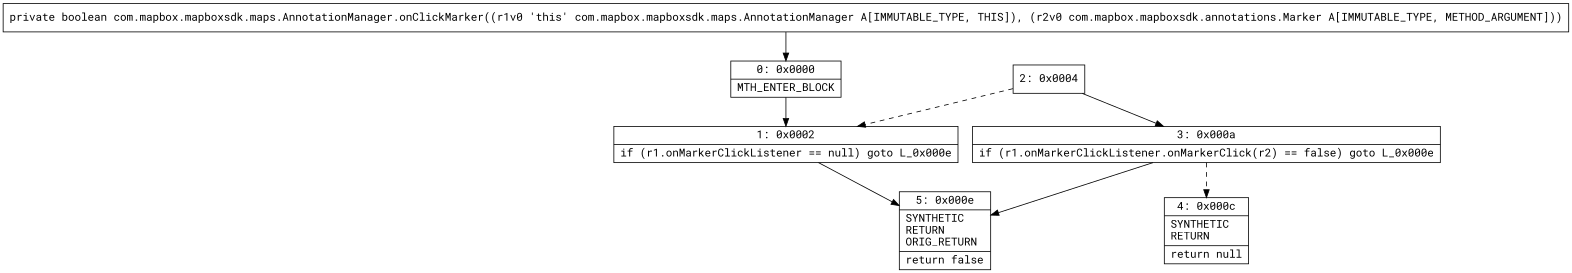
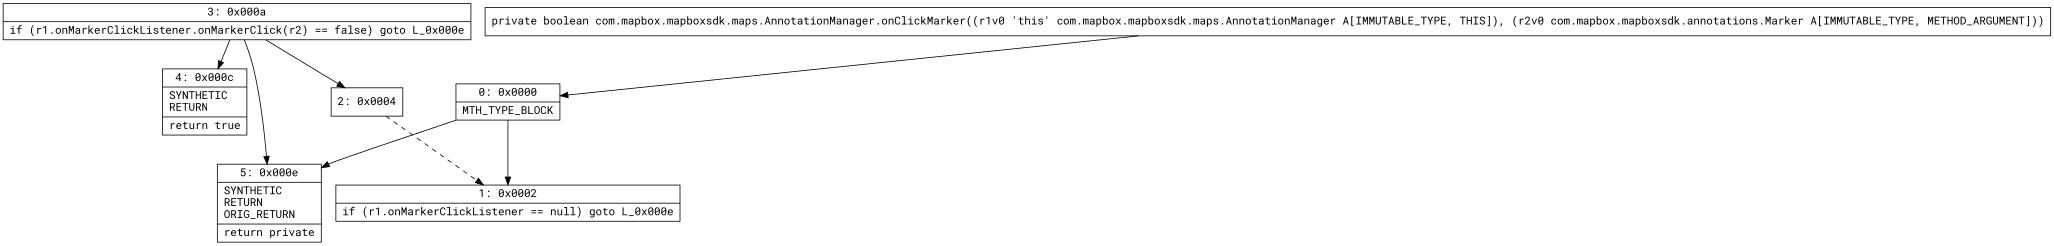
node "0: 0x0000": text "MTH_ENTER_BLOCK" -> "MTH_TYPE_BLOCK"
edge "2: 0x0004" -> "3: 0x000a": reversed
edge "3: 0x000a" -> "4: 0x000c": style dashed -> solid
edge "1: 0x0002" -> "5: 0x000e": now "0: 0x0000" -> "5: 0x000e"
node "4: 0x000c": text "return null" -> "return true"
node "5: 0x000e": text "return false" -> "return private"
